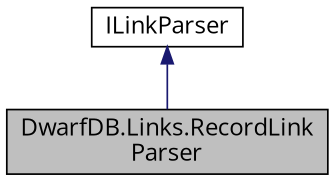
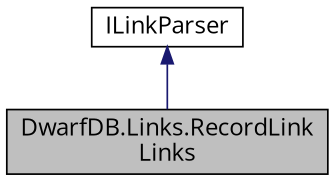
node "DwarfDB.Links.RecordLink Parser": label "DwarfDB.Links.RecordLink Parser" -> "DwarfDB.Links.RecordLink Links"
